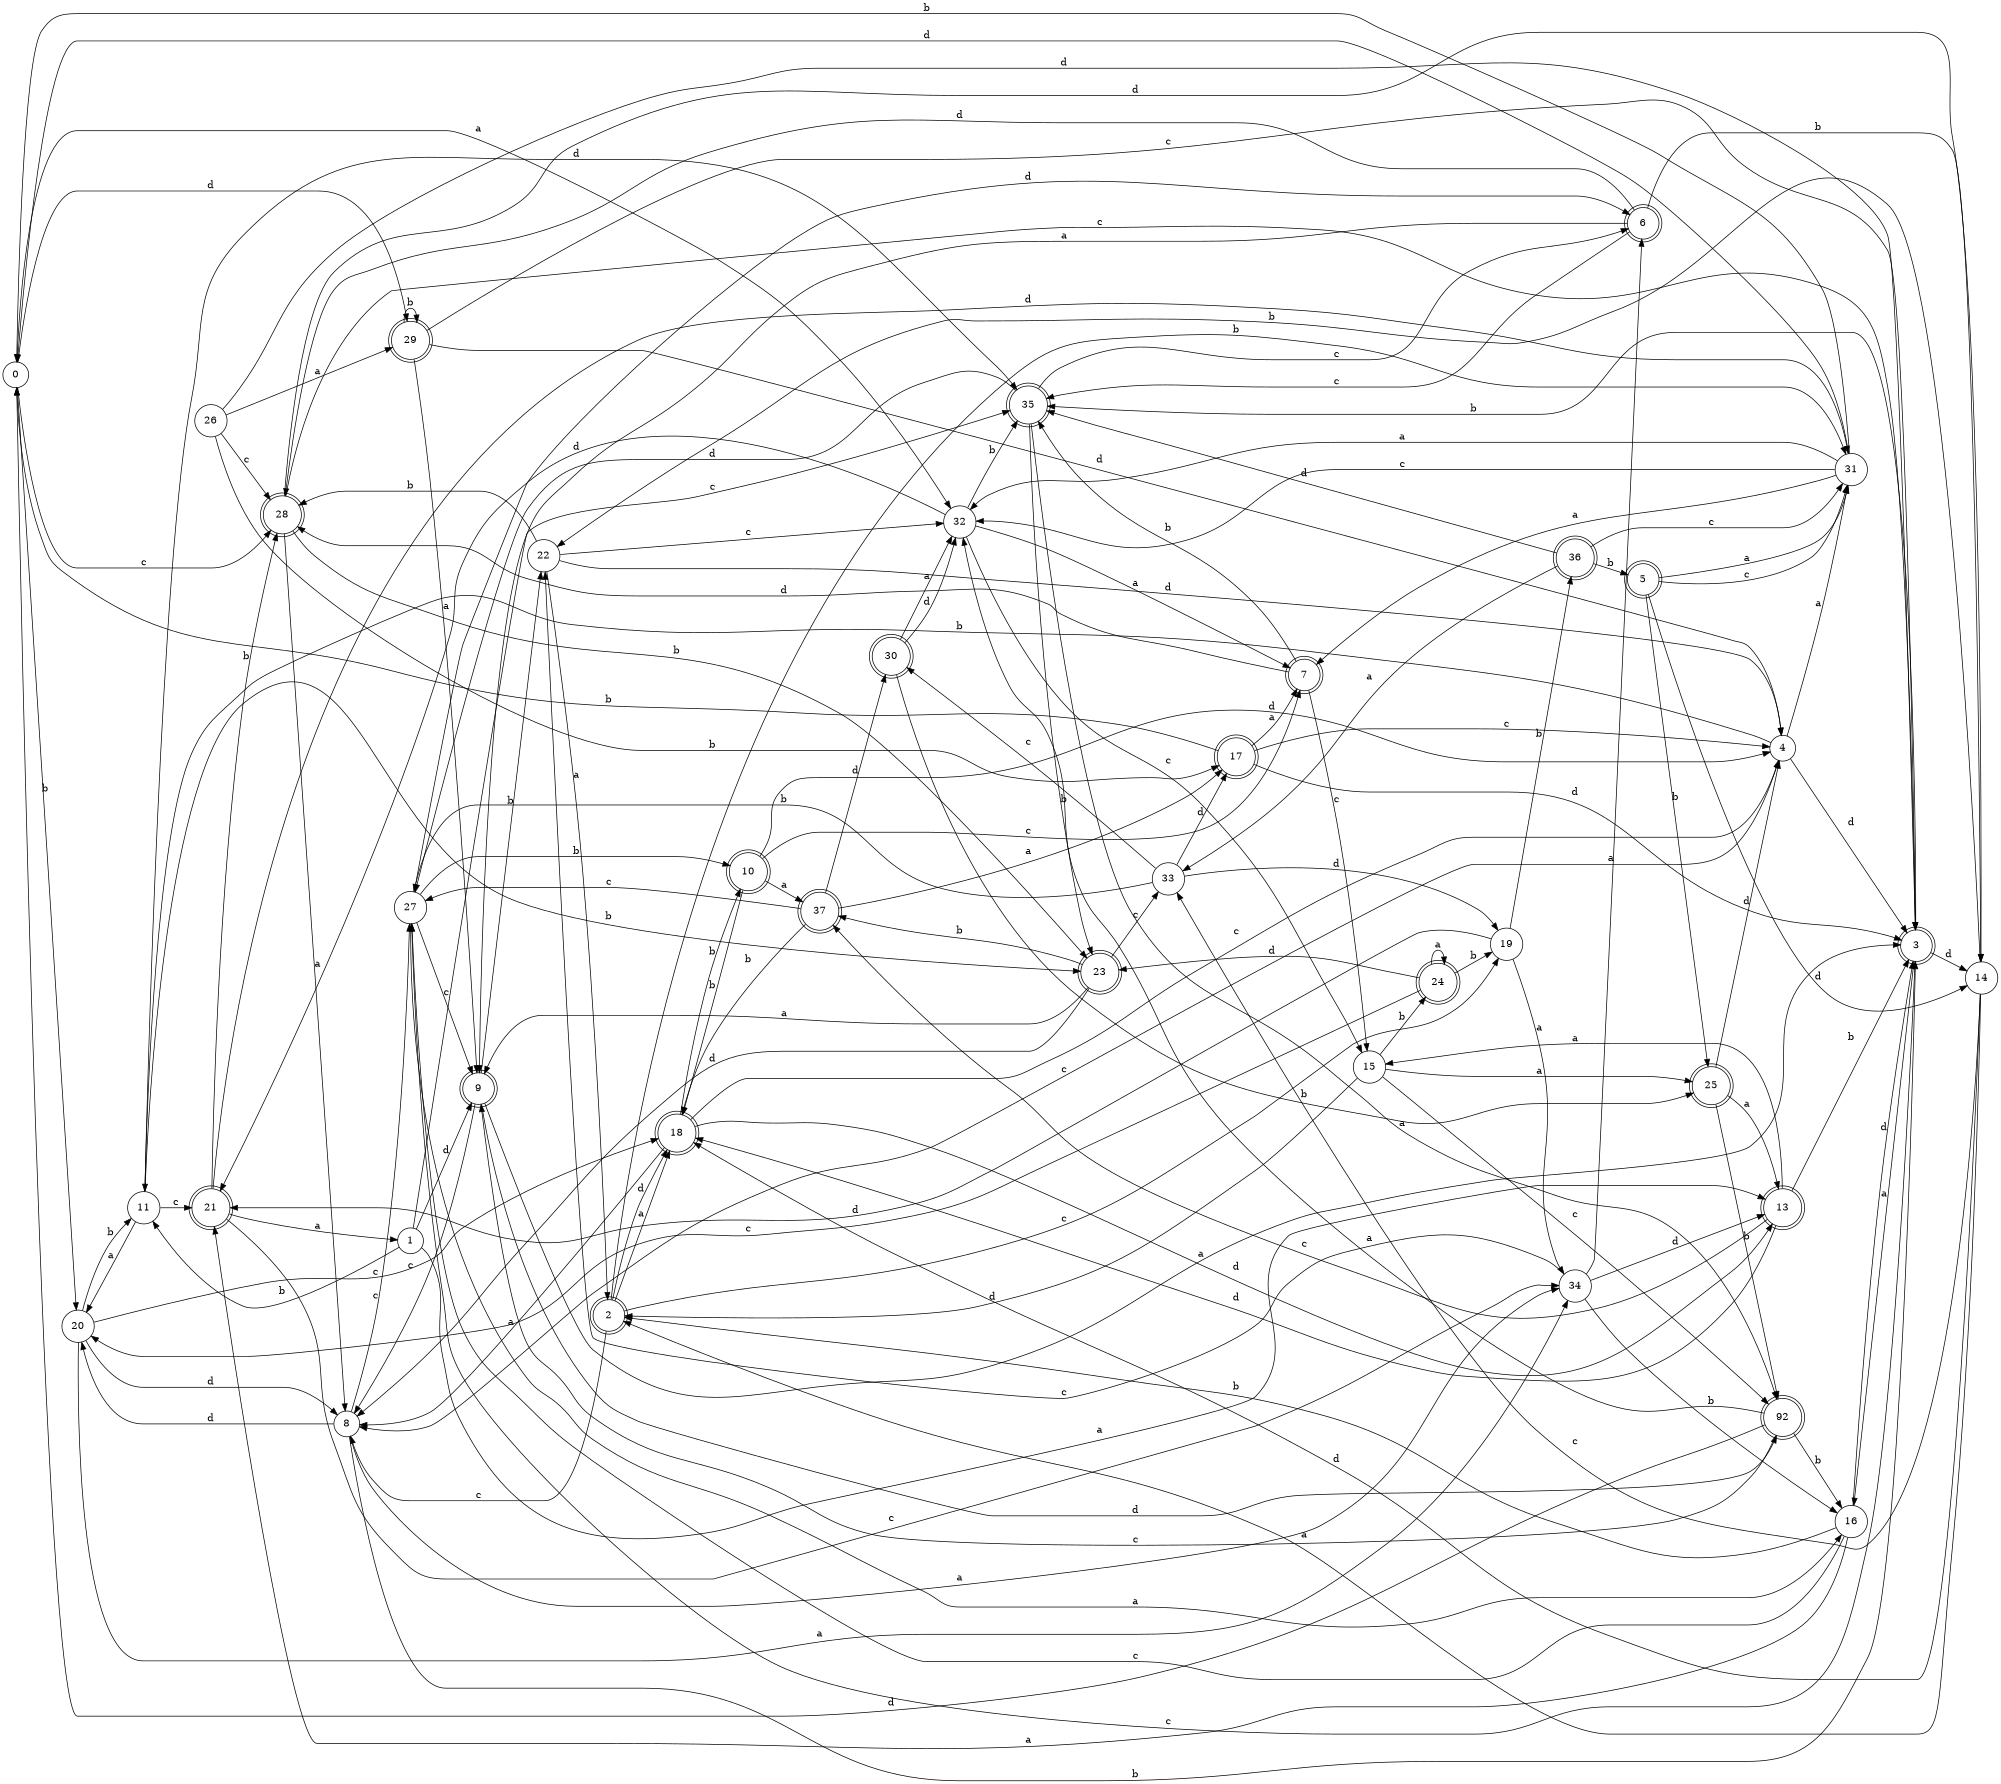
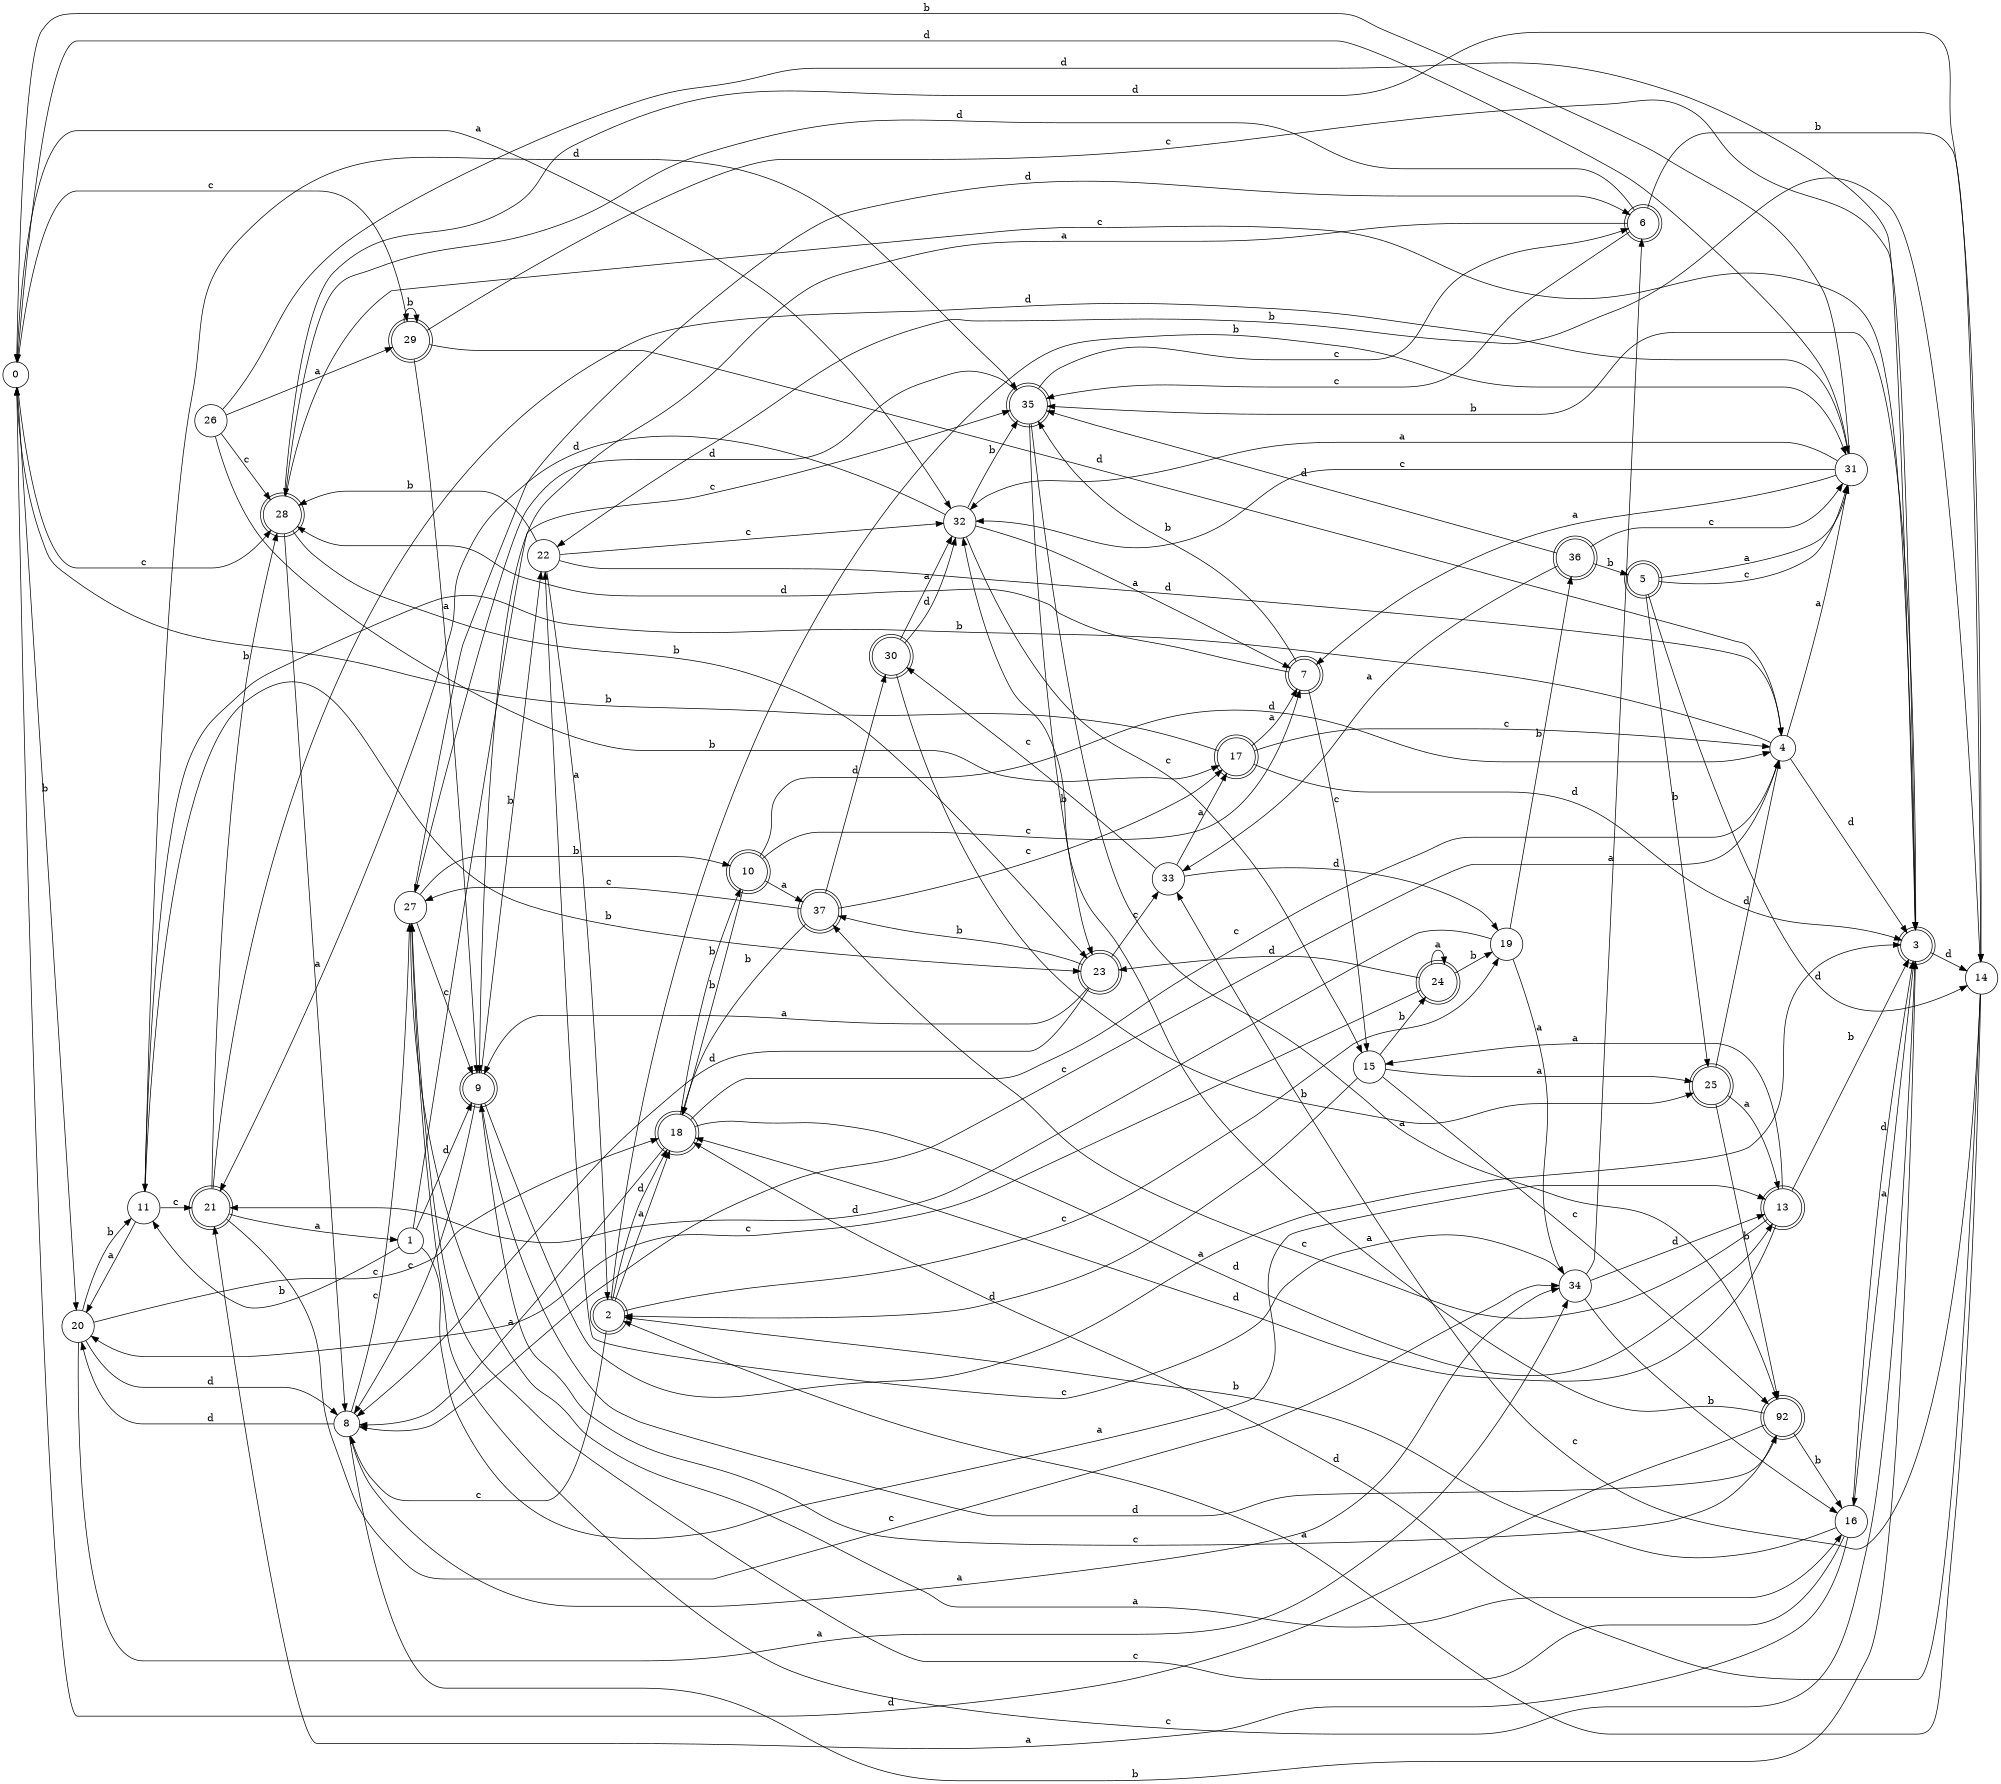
edge "0" -> "29": label "d" -> "c"
edge "33" -> "27": removed, label "b"
edge "33" -> "17": label "d" -> "a"
edge "37" -> "17": label "a" -> "c"
